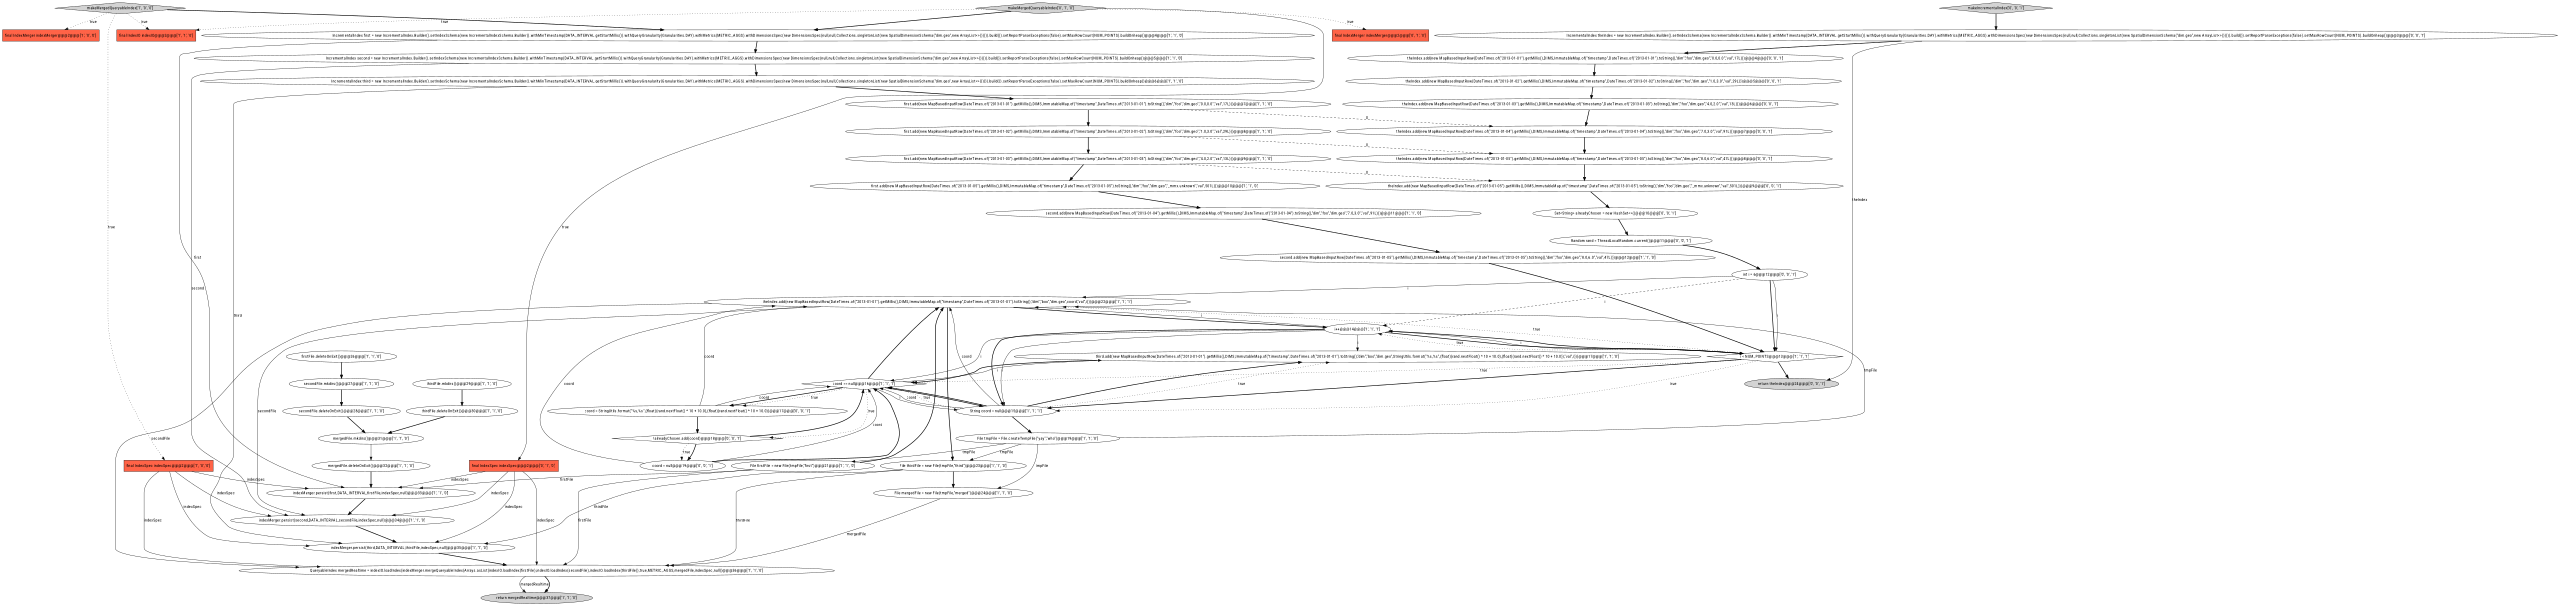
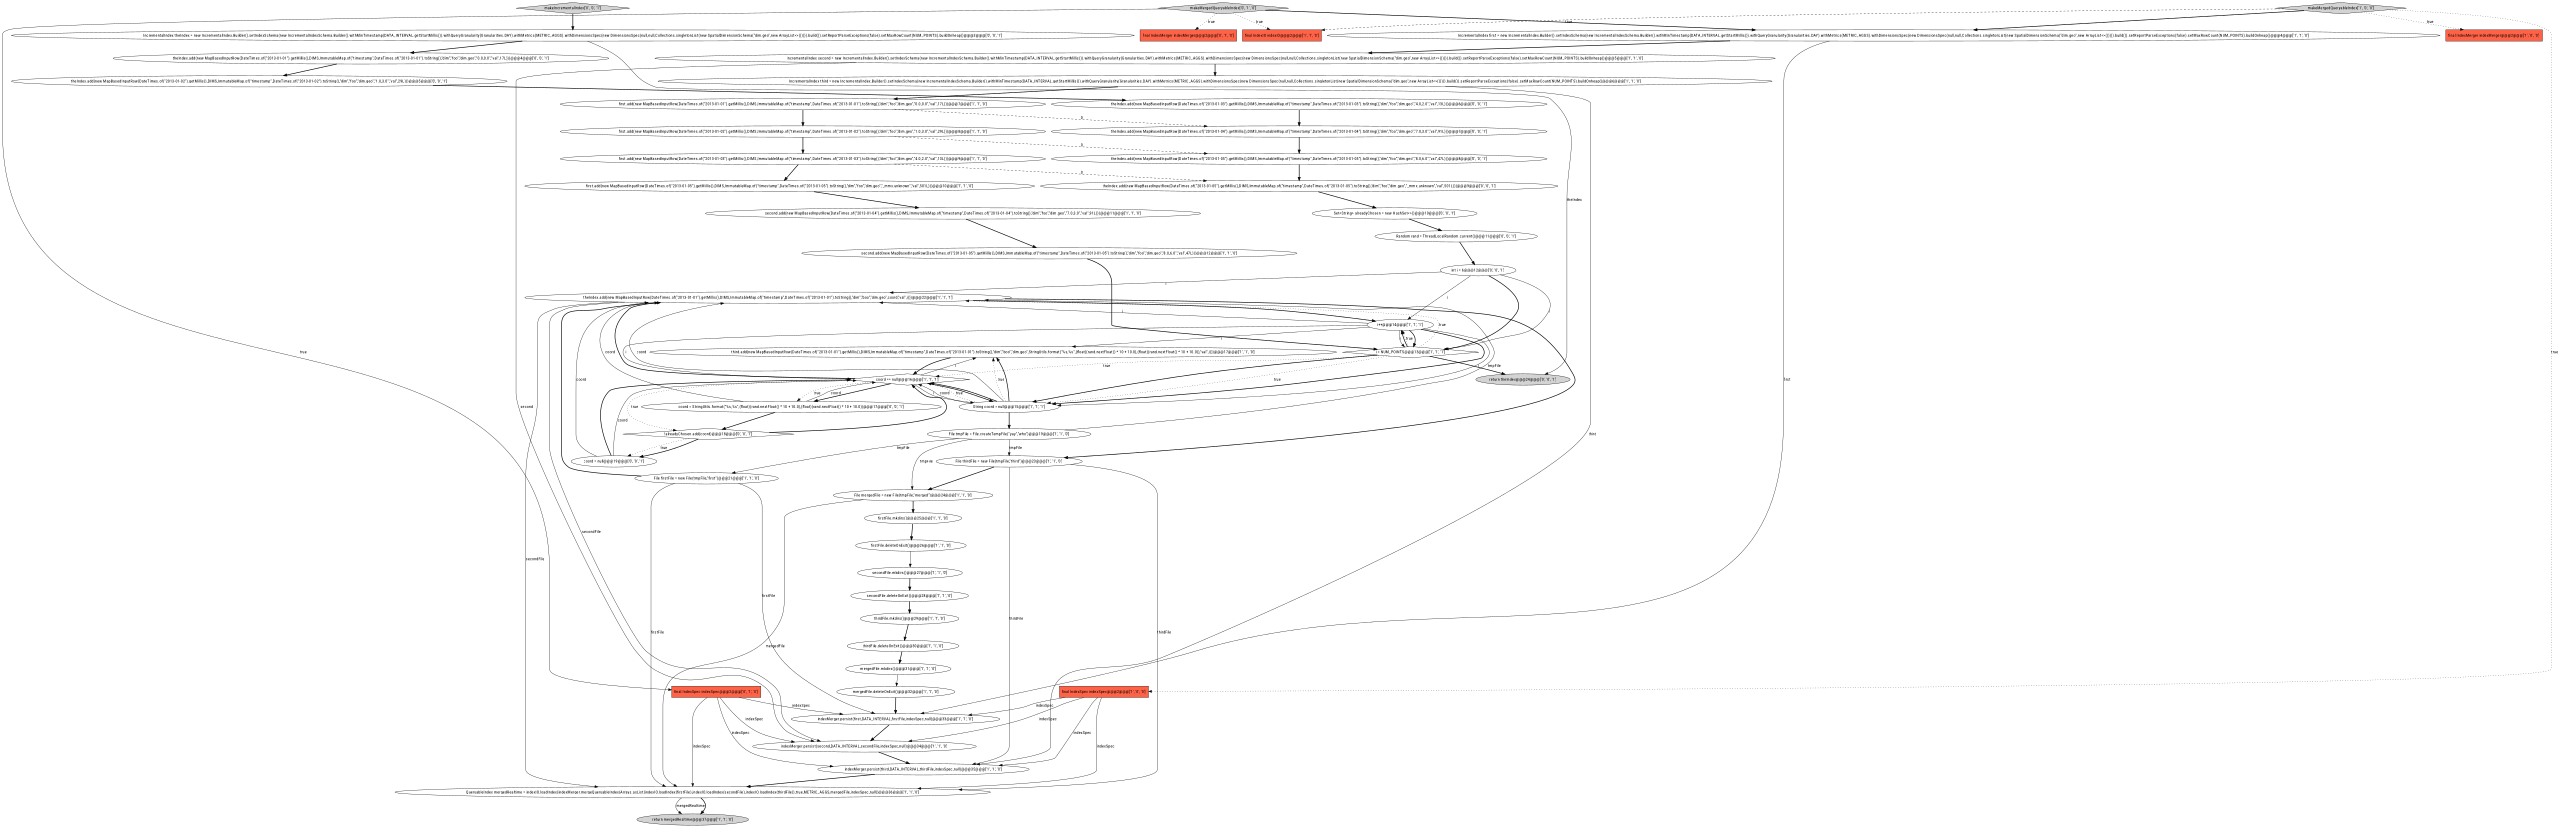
edge "makeMergedQueryableIndex['1', '0', '0']" -> "final IndexIO indexIO@@@2@@@['1', '1', '0']": style dotted -> dashed
edge "int i = 6@@@12@@@['0', '0', '1']" -> "i++@@@14@@@['1', '1', '1']": style dashed -> solid
edge "firstFile.deleteOnExit()@@@26@@@['1', '1', '0']" -> "secondFile.mkdirs()@@@27@@@['1', '1', '0']": style bold -> solid
edge "secondFile.deleteOnExit()@@@28@@@['1', '1', '0']" -> "mergedFile.mkdirs()@@@31@@@['1', '1', '0']": now "secondFile.deleteOnExit()@@@28@@@['1', '1', '0']" -> "thirdFile.mkdirs()@@@29@@@['1', '1', '0']"
node "firstFile.mkdirs()@@@25@@@['1', '1', '0']": added
